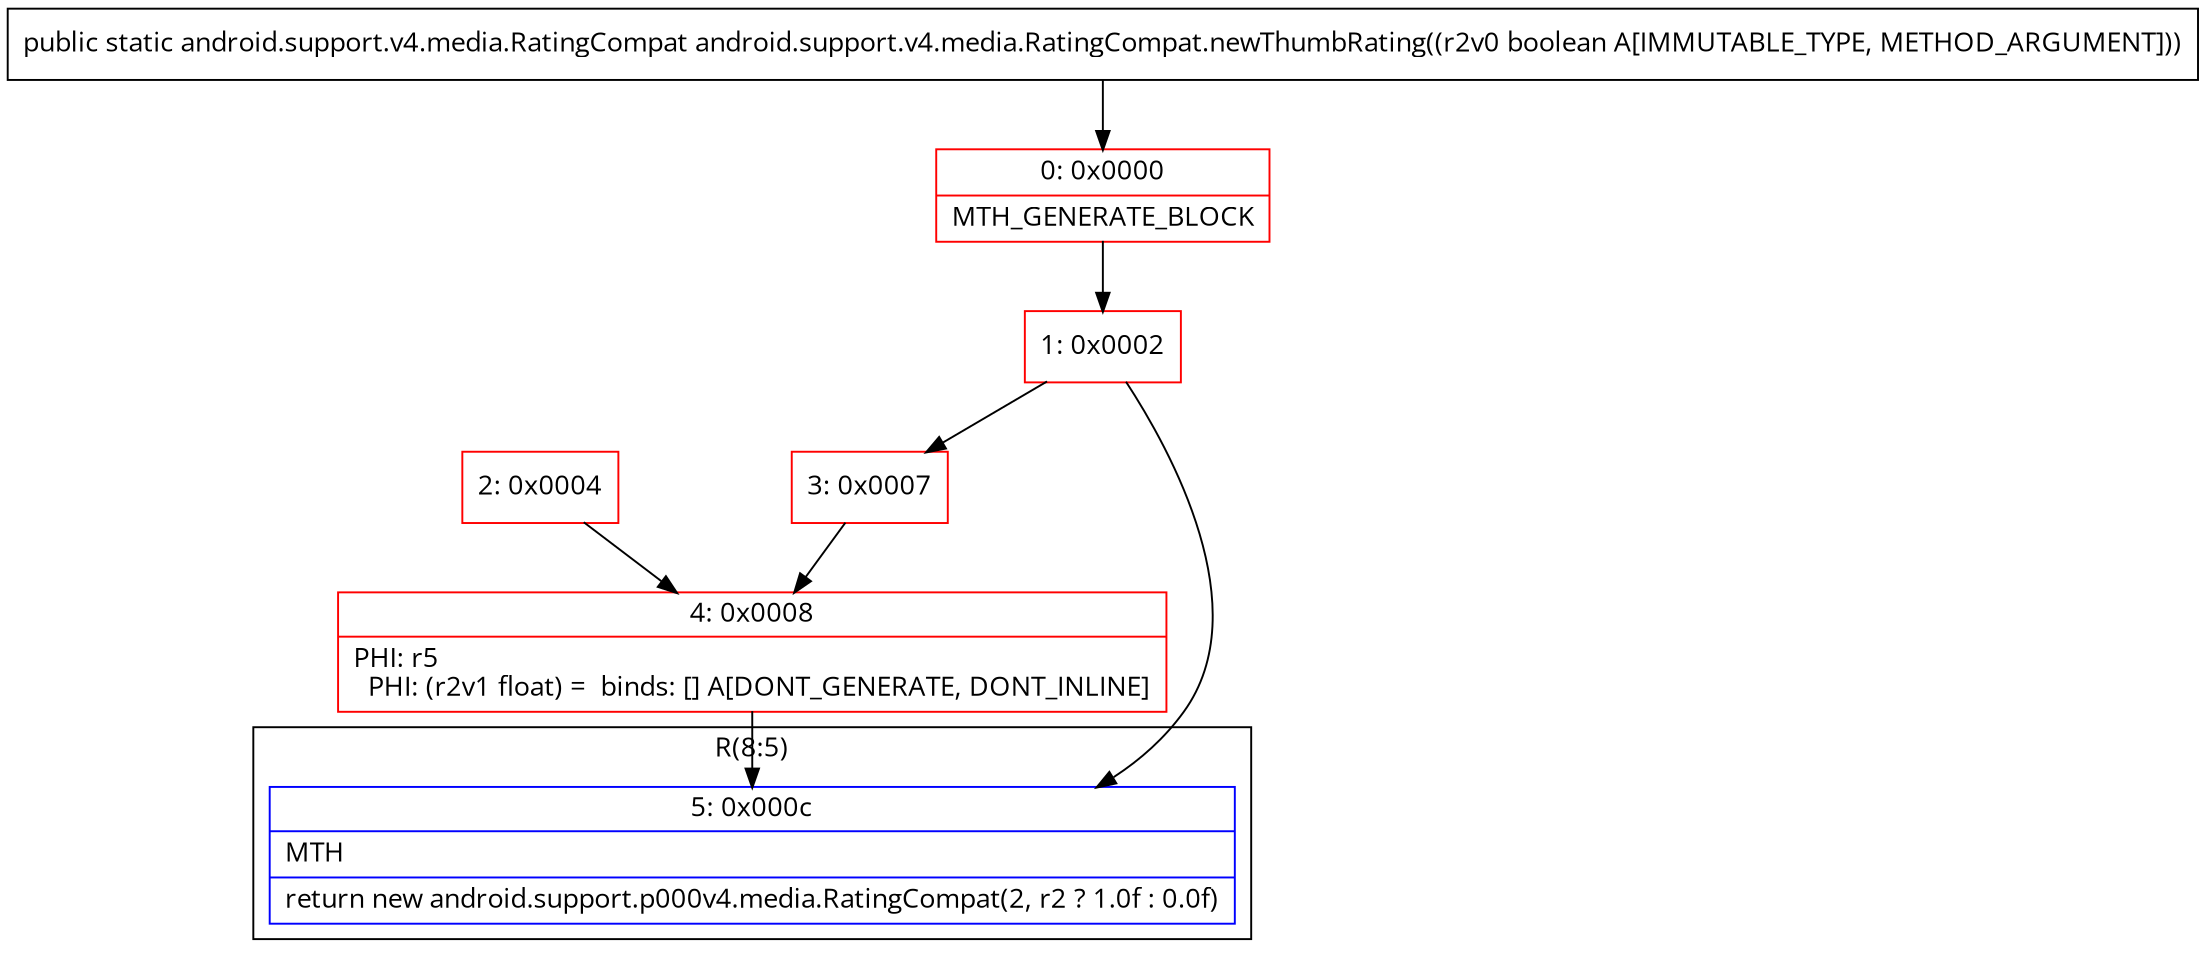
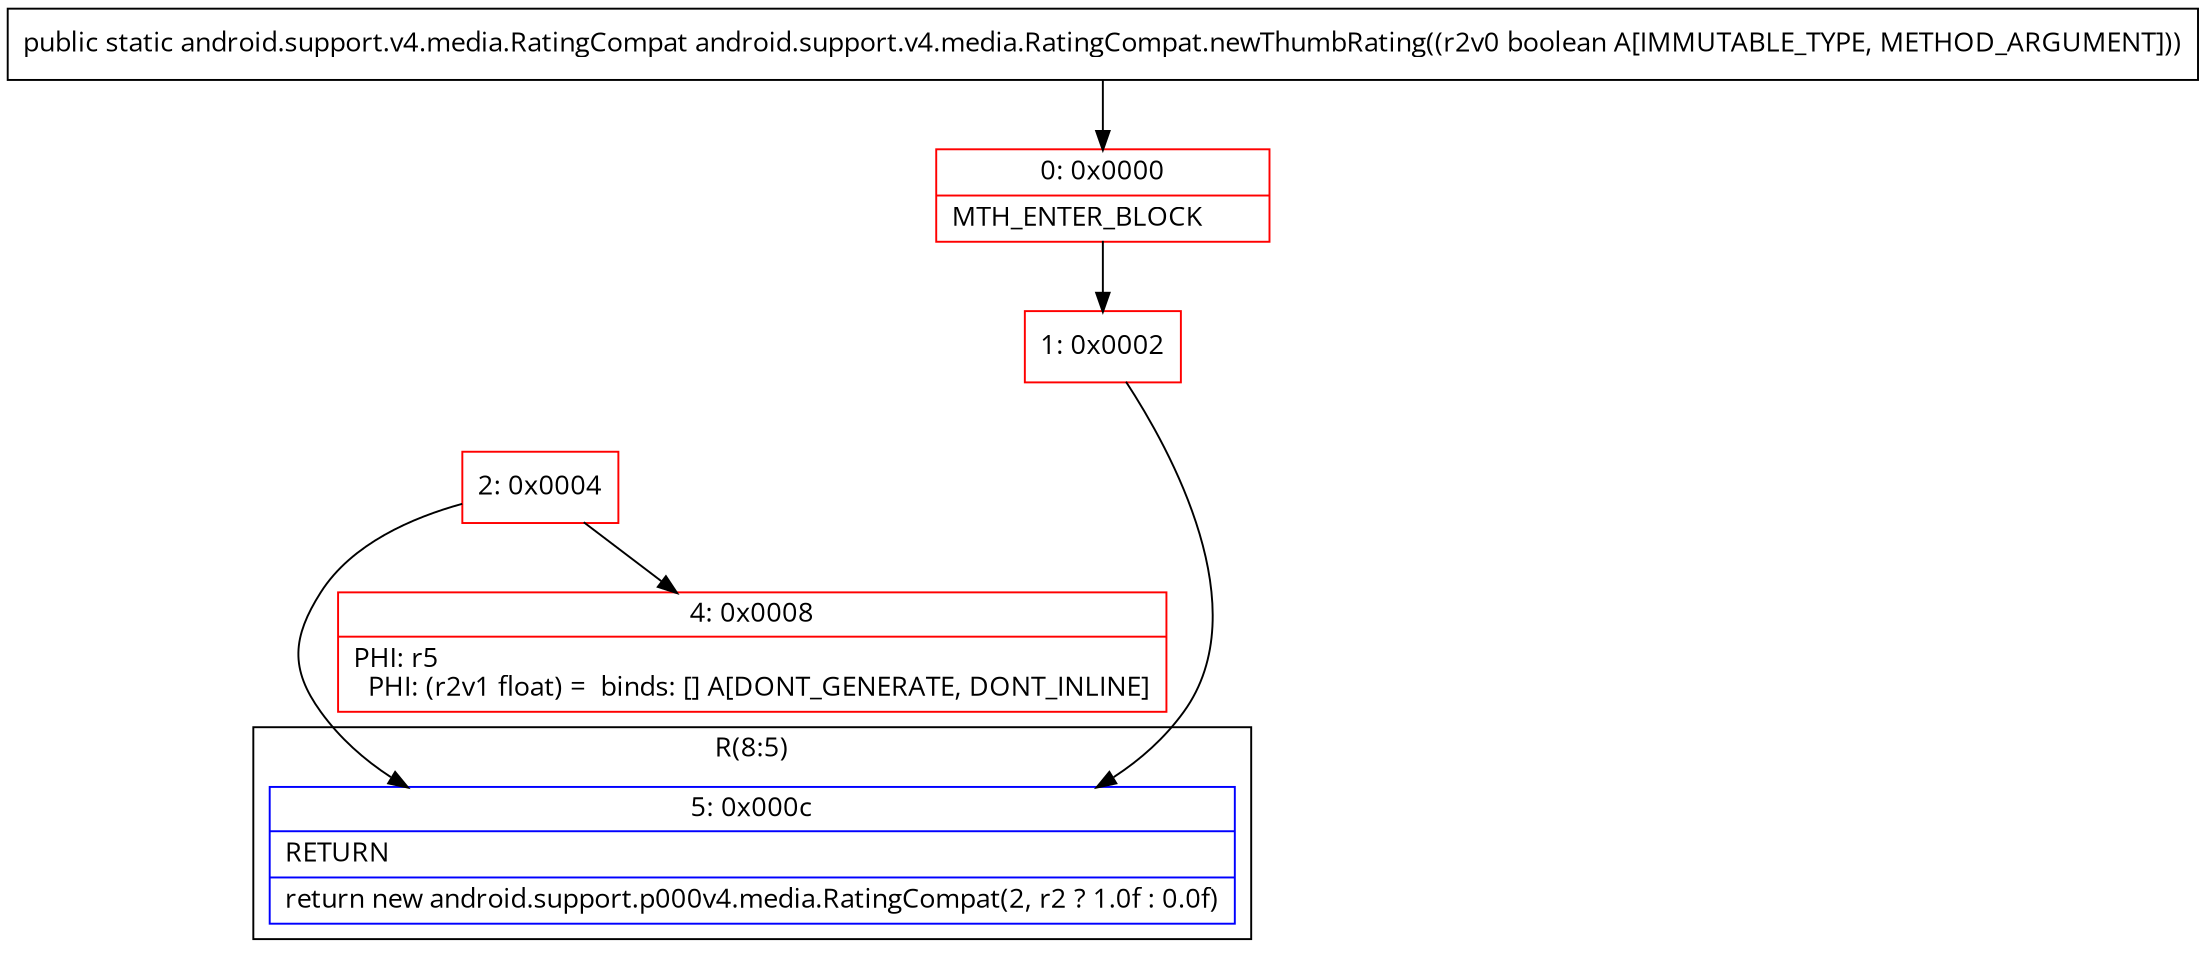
node "0: 0x0000": text "MTH_GENERATE_BLOCK" -> "MTH_ENTER_BLOCK"
node "3: 0x0007": removed
edge "4: 0x0008" -> "5: 0x000c": now "2: 0x0004" -> "5: 0x000c"
node "5: 0x000c": text "MTH" -> "RETURN"
